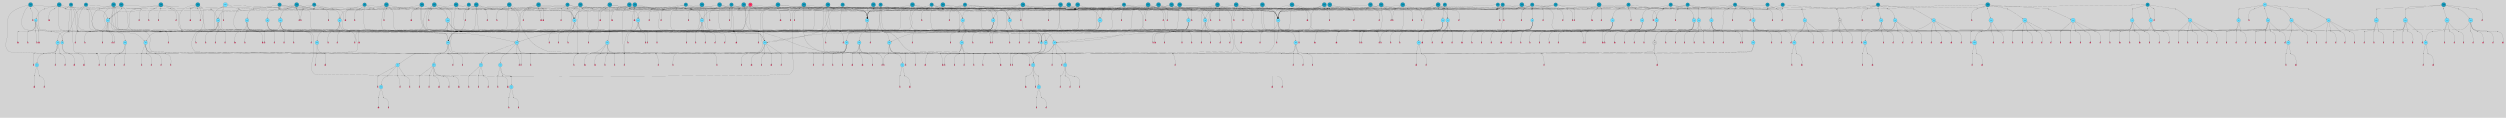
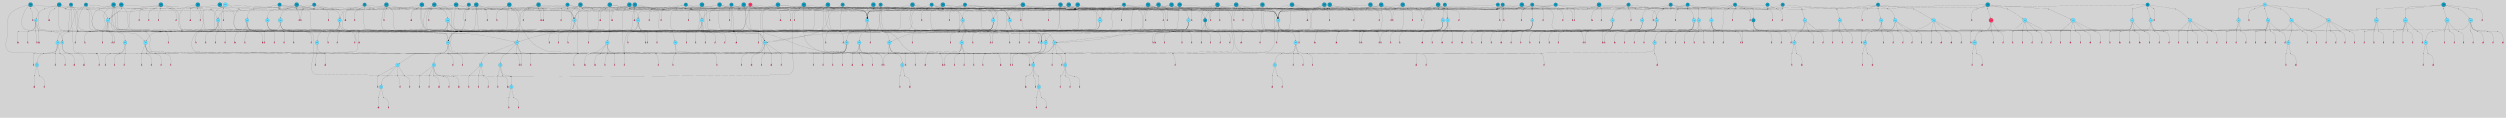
node "T1066": added
node "T960": fillcolor #66ddff -> #1199bb
node "T712": fillcolor #66ddff -> #1199bb
node "T818": fillcolor #cccccc -> #66ddff
node "T1044": fillcolor #66ddff -> #ff3366
node "T581": added
node "T959": removed
node "T766": fillcolor #cccccc -> #66ddff
node "T711": removed
node "T892": added
